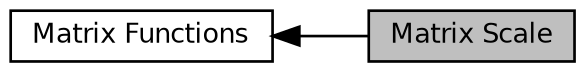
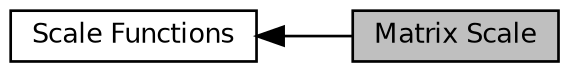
node "Matrix Functions": label "Matrix Functions" -> "Scale Functions"
